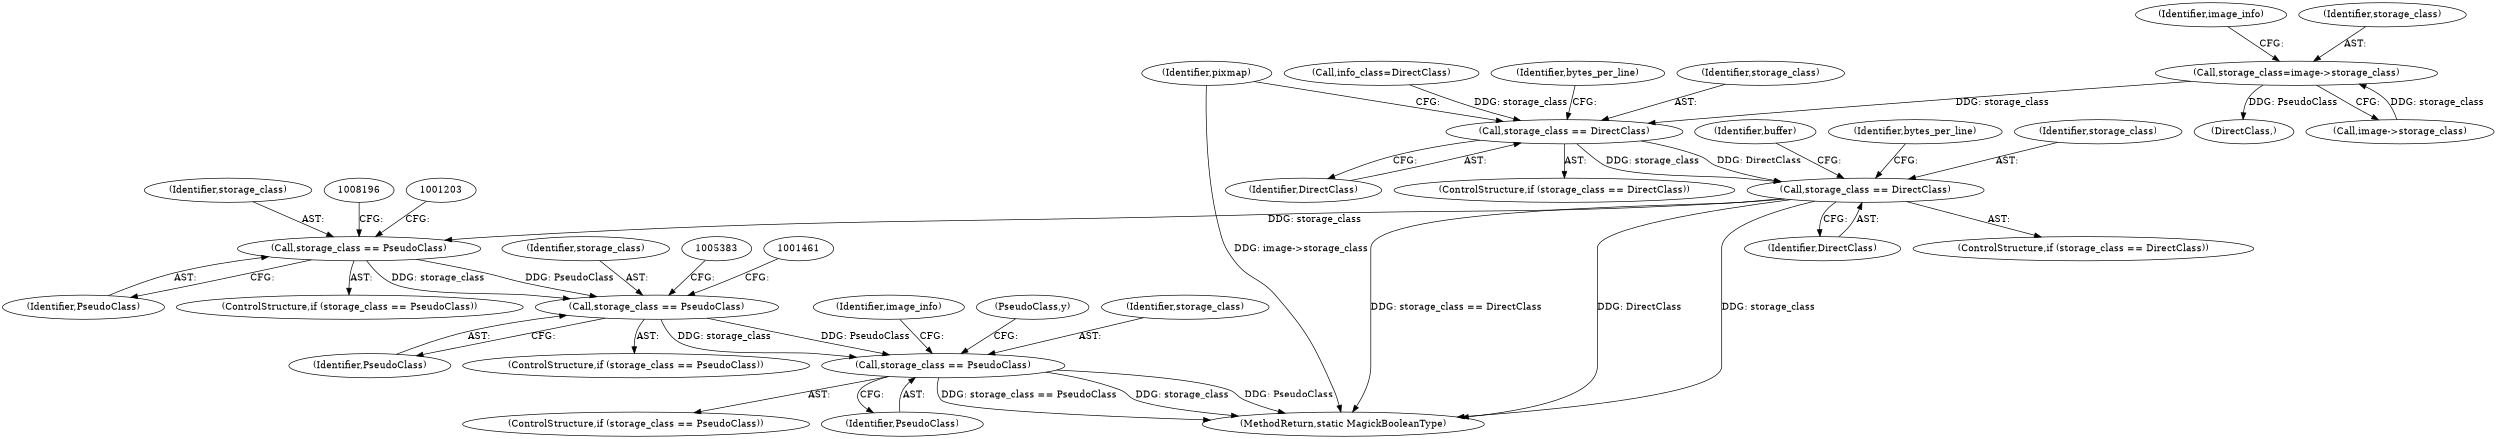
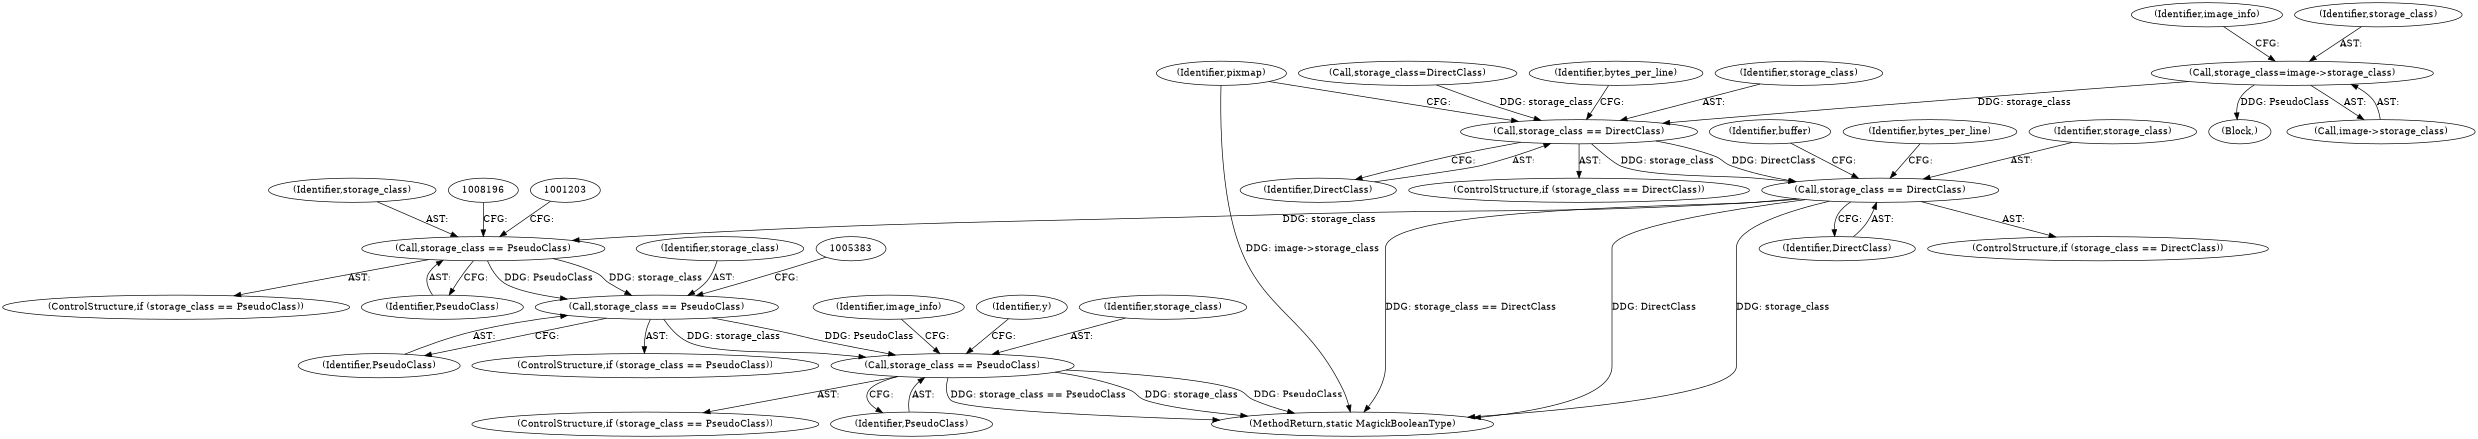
node "(Call,info_class=DirectClass)": label "(Call,info_class=DirectClass)" -> "(Call,storage_class=DirectClass)"
edge "(Call,storage_class=image->storage_class)" -> "(Call,image->storage_class)": label "CFG: " -> "AST: "
edge "(Call,image->storage_class)" -> "(Call,storage_class=image->storage_class)": label "DDG: storage_class" -> "AST: "
node "(DirectClass,)": label "(DirectClass,)" -> "(Block,)"
node "1001461": removed
node "(PseudoClass,y)": label "(PseudoClass,y)" -> "(Identifier,y)"
